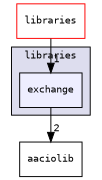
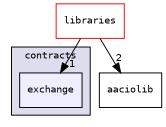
cluster "libraries": label "libraries" -> "contracts"
edge "exchange" -> "aaciolib": now "libraries" -> "aaciolib"
